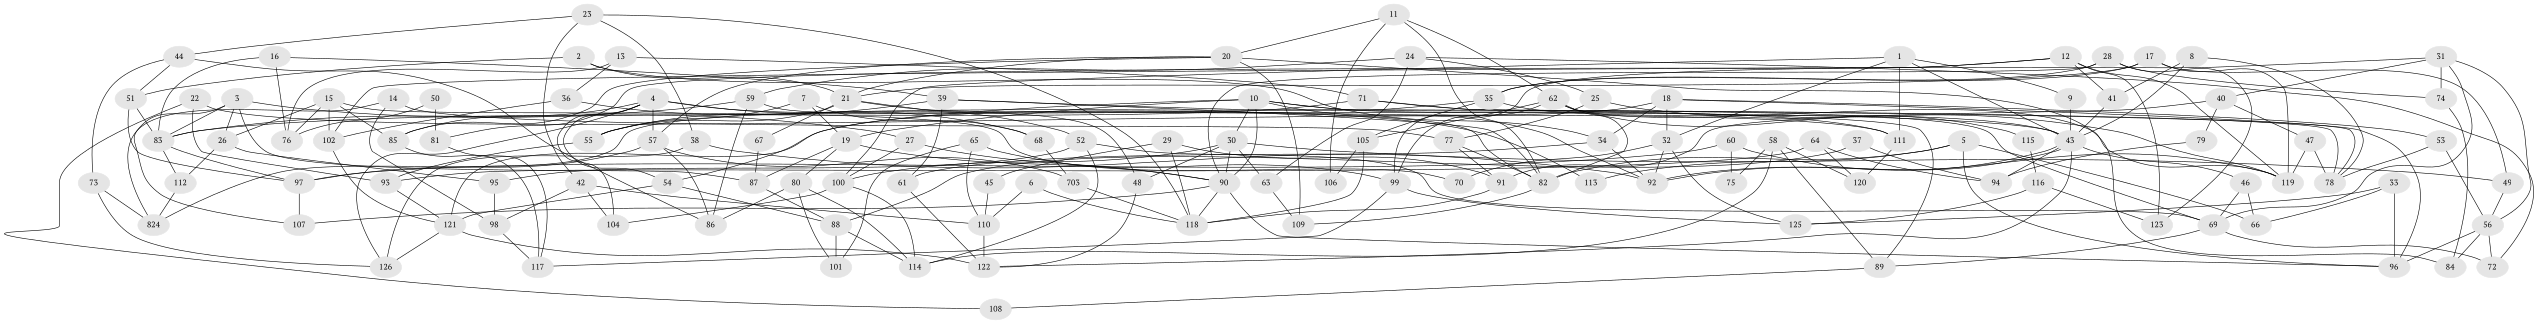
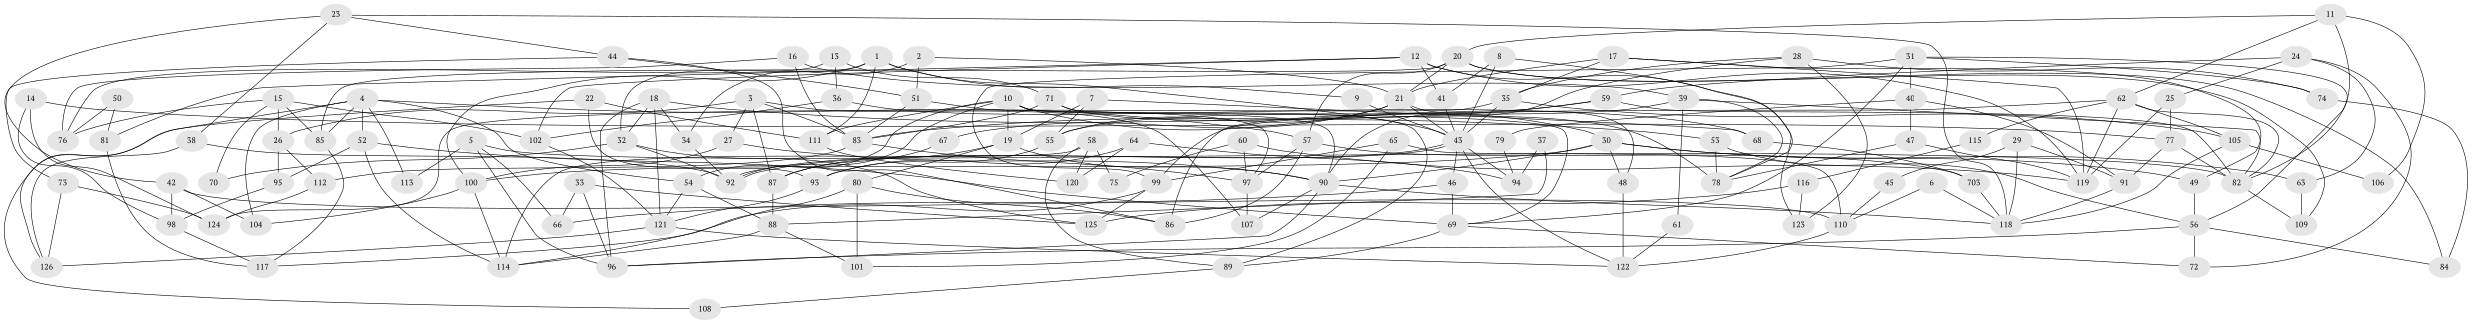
edge "34" -- "61": removed
node "824": label "824" -> "124"
